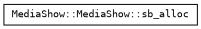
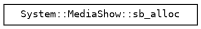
node "MediaShow::MediaShow::sb_alloc": label "MediaShow::MediaShow::sb_alloc" -> "System::MediaShow::sb_alloc"
